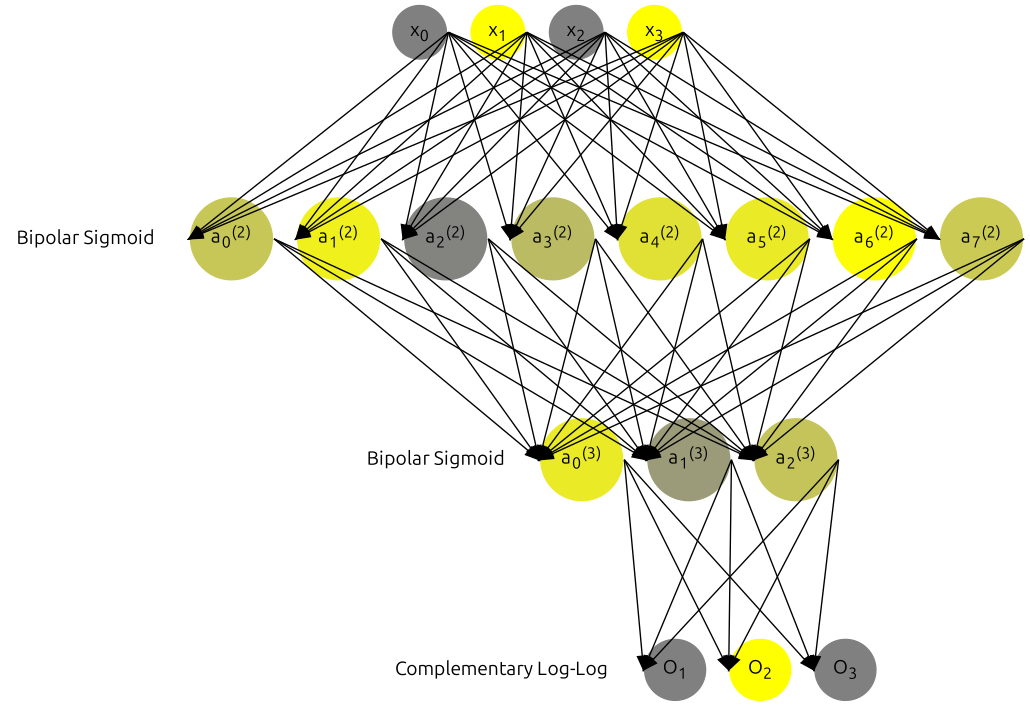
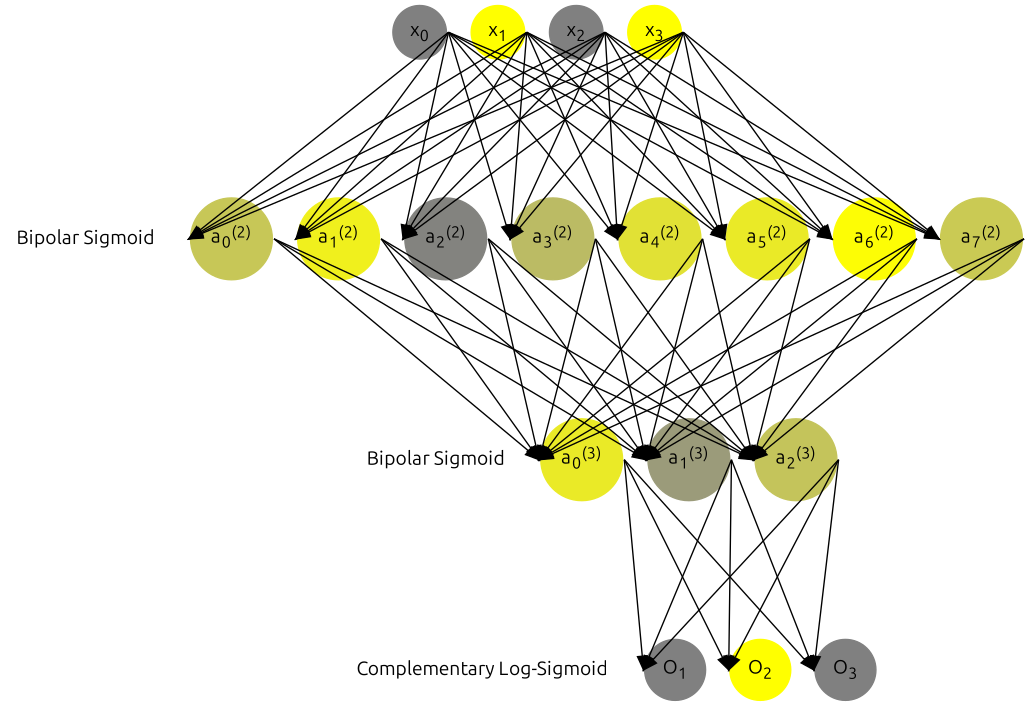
node "Complementary Log-Log": label "Complementary Log-Log" -> "Complementary Log-Sigmoid"
